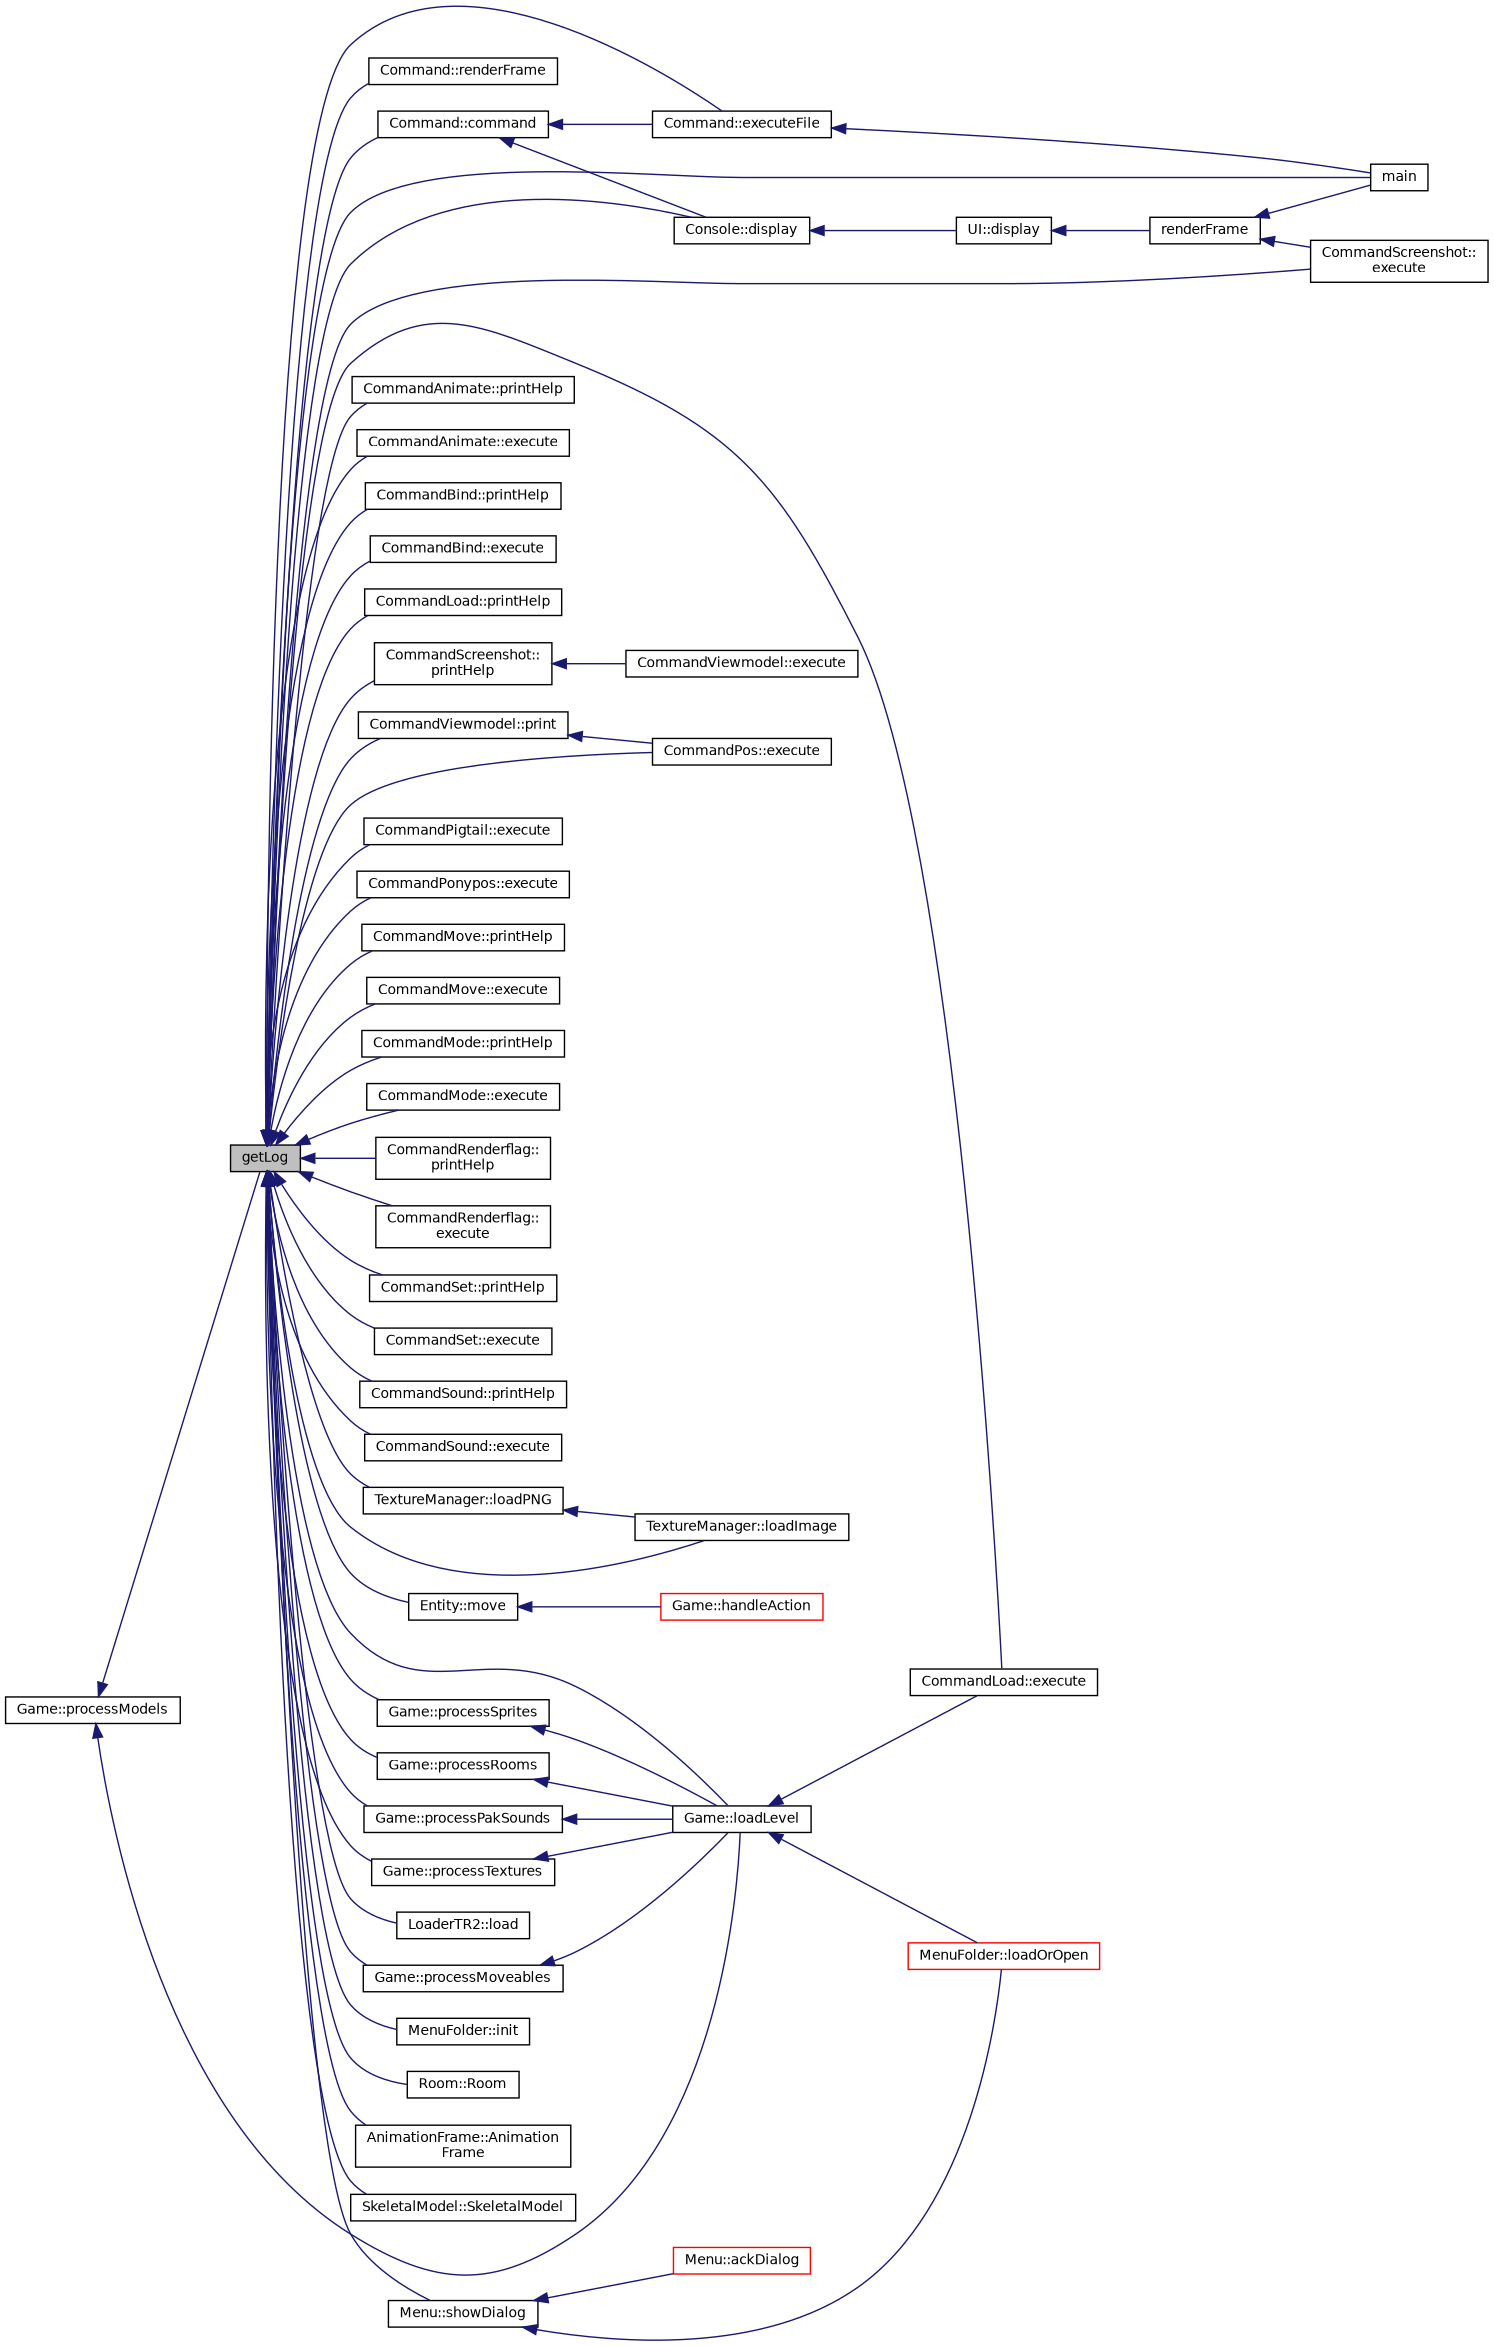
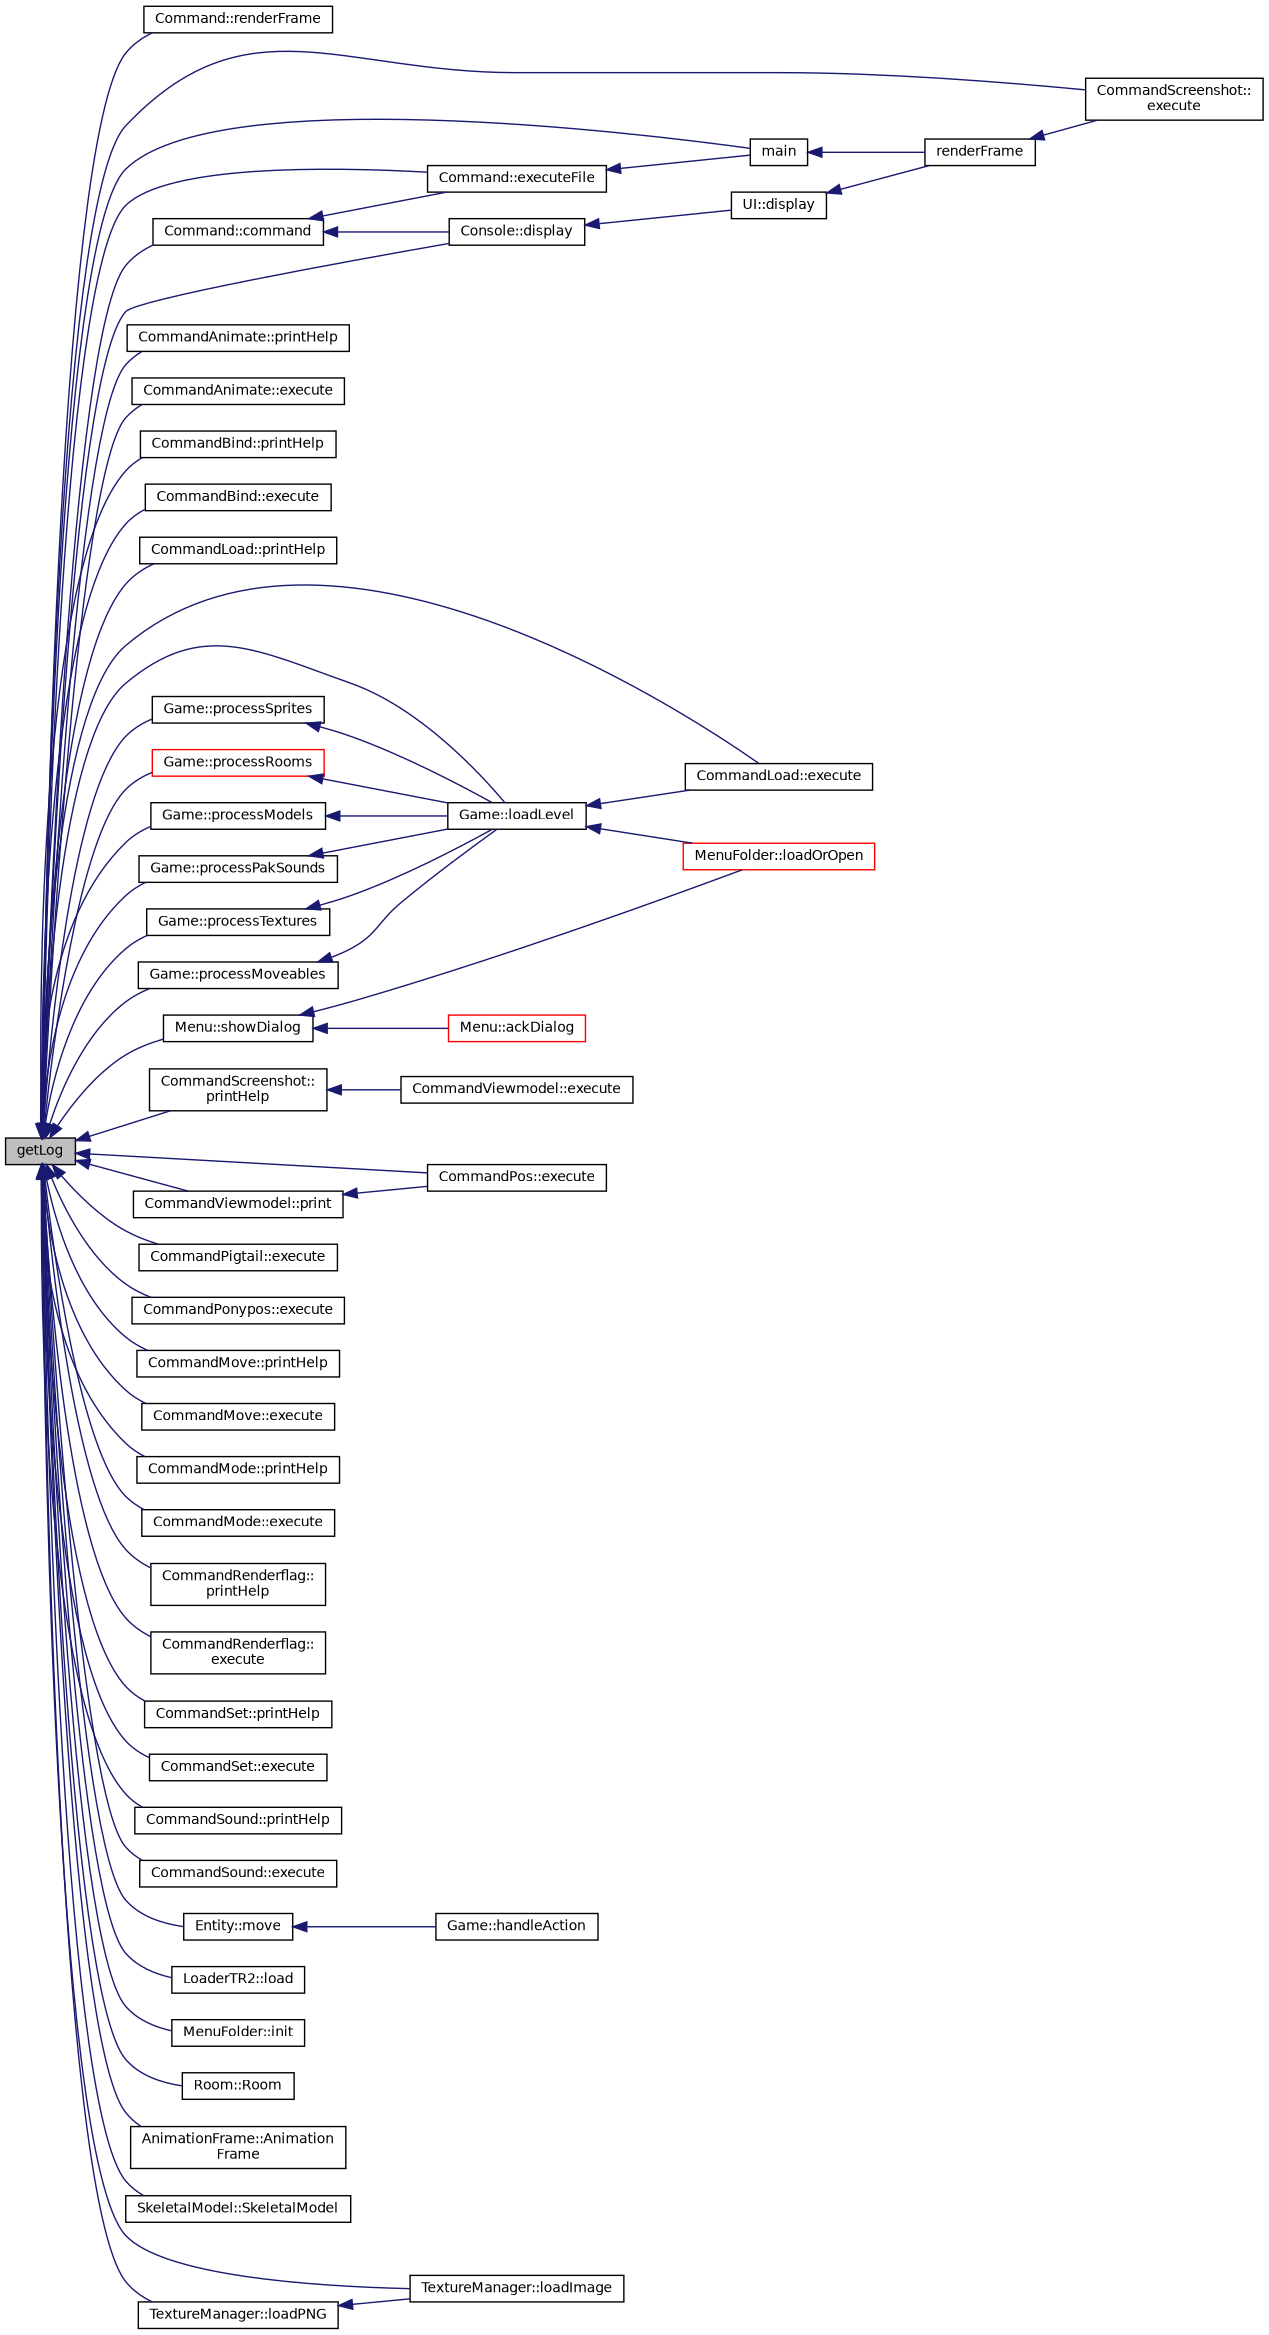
edge "main" -> "renderFrame": reversed
edge "getLog" -> "Game::processModels": reversed
node "Game::handleAction": color red -> black
node "Game::processRooms": color black -> red
